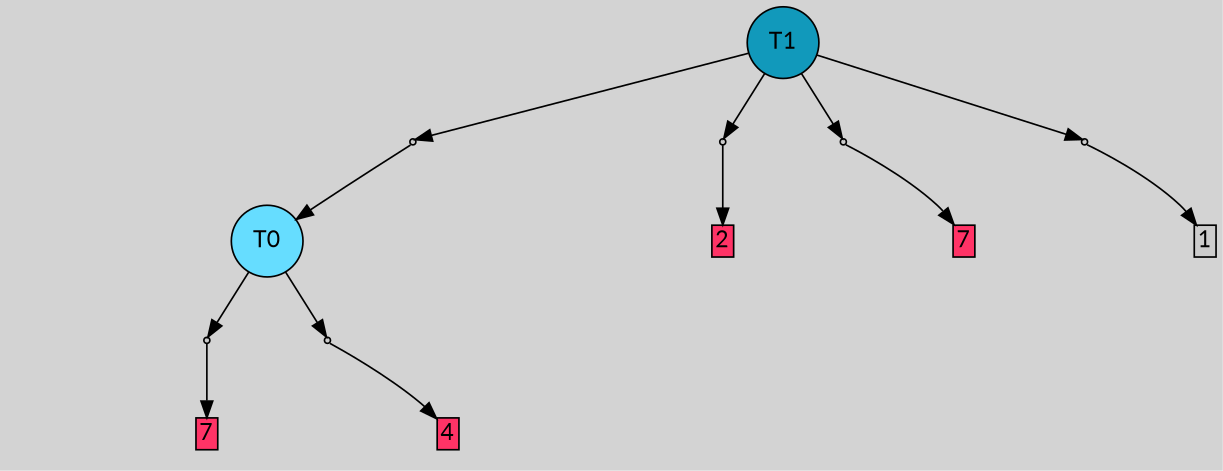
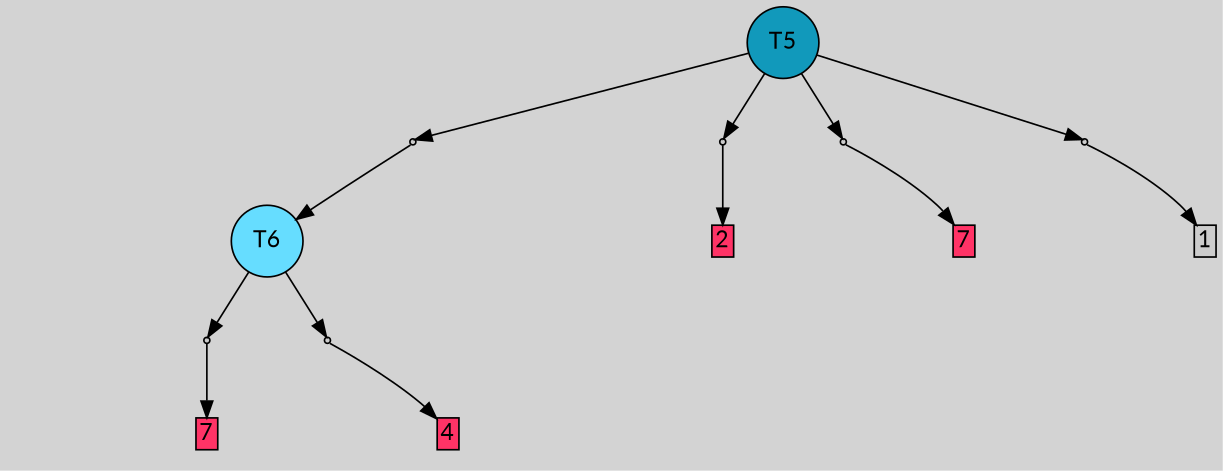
node "T1": label "T1" -> "T5"
node "T0": label "T0" -> "T6"
